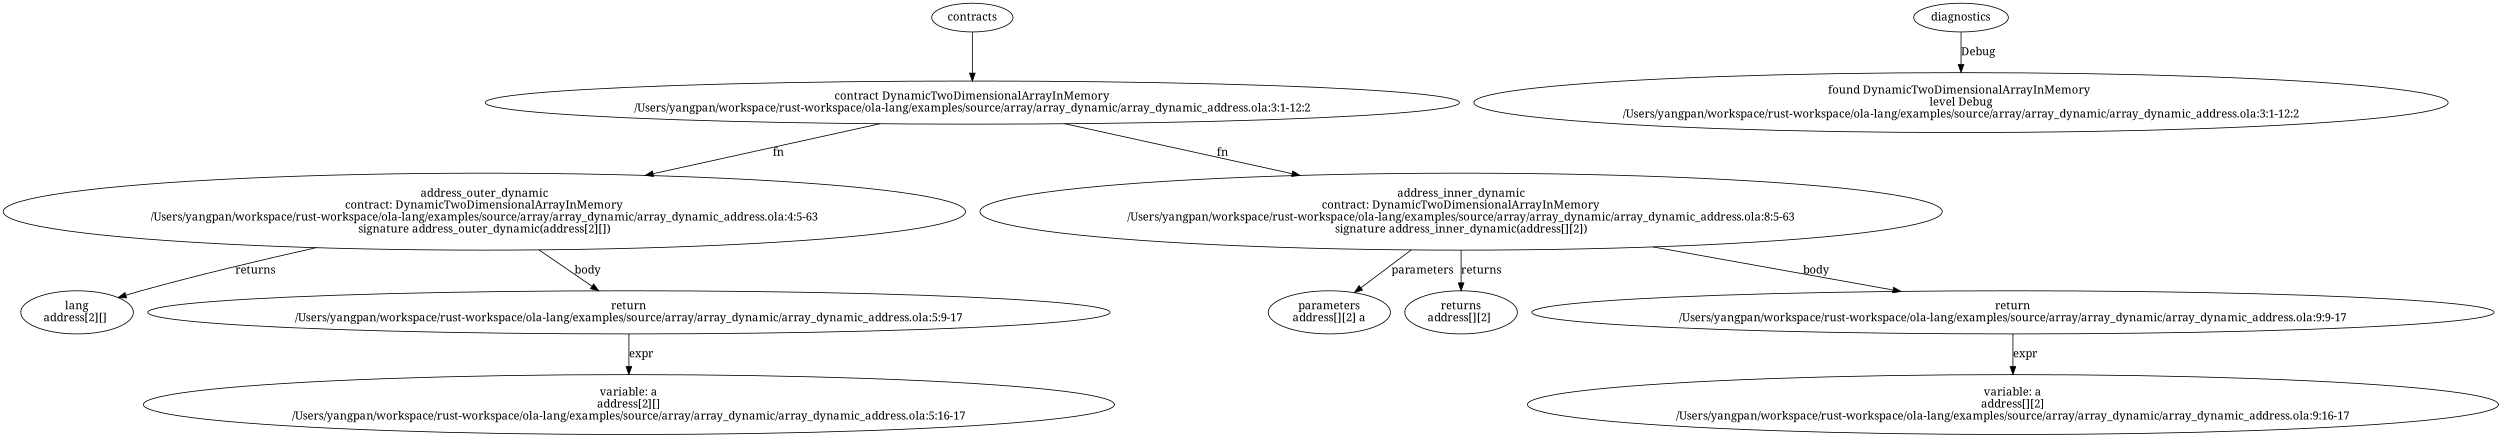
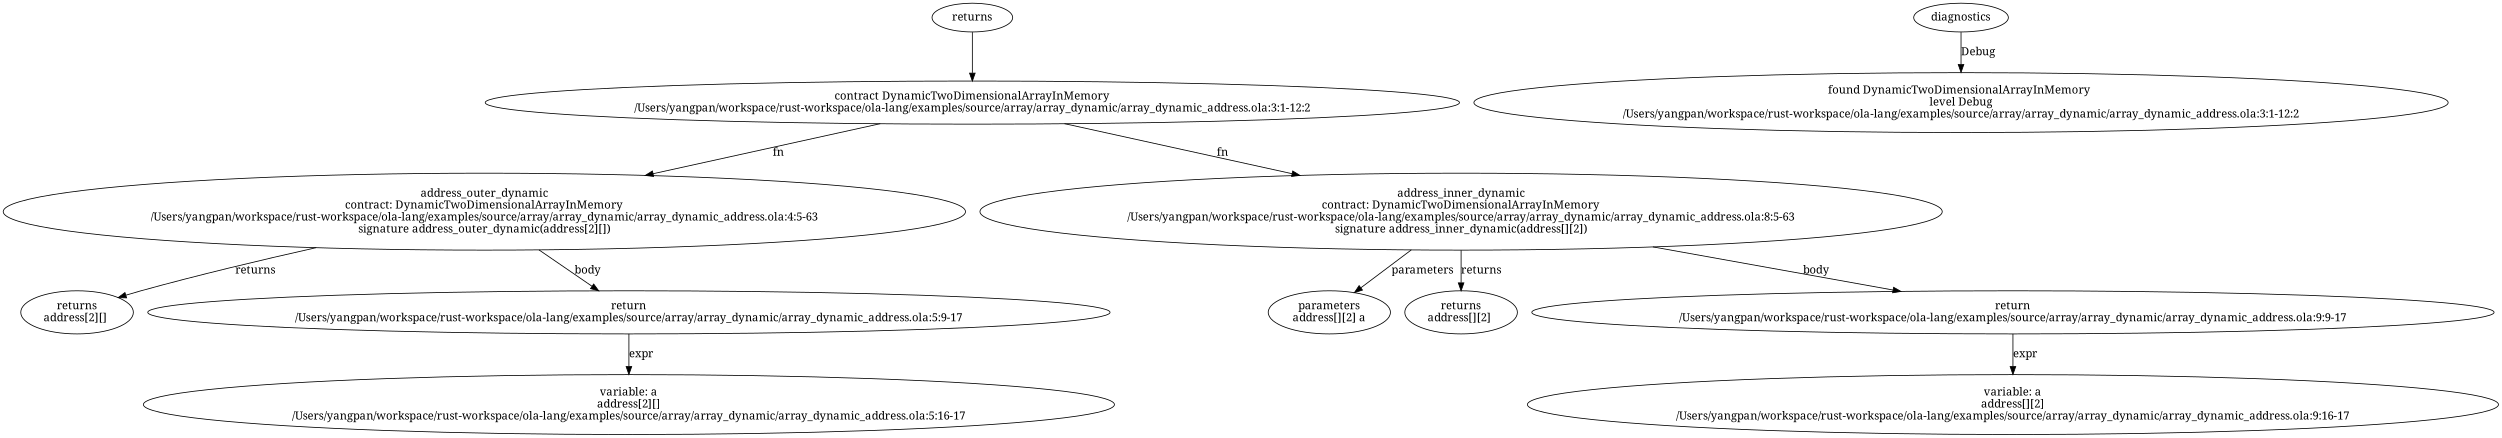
node "contracts": label "contracts" -> "returns"
node "lang address[2][]": label "lang address[2][]" -> "returns address[2][]"
